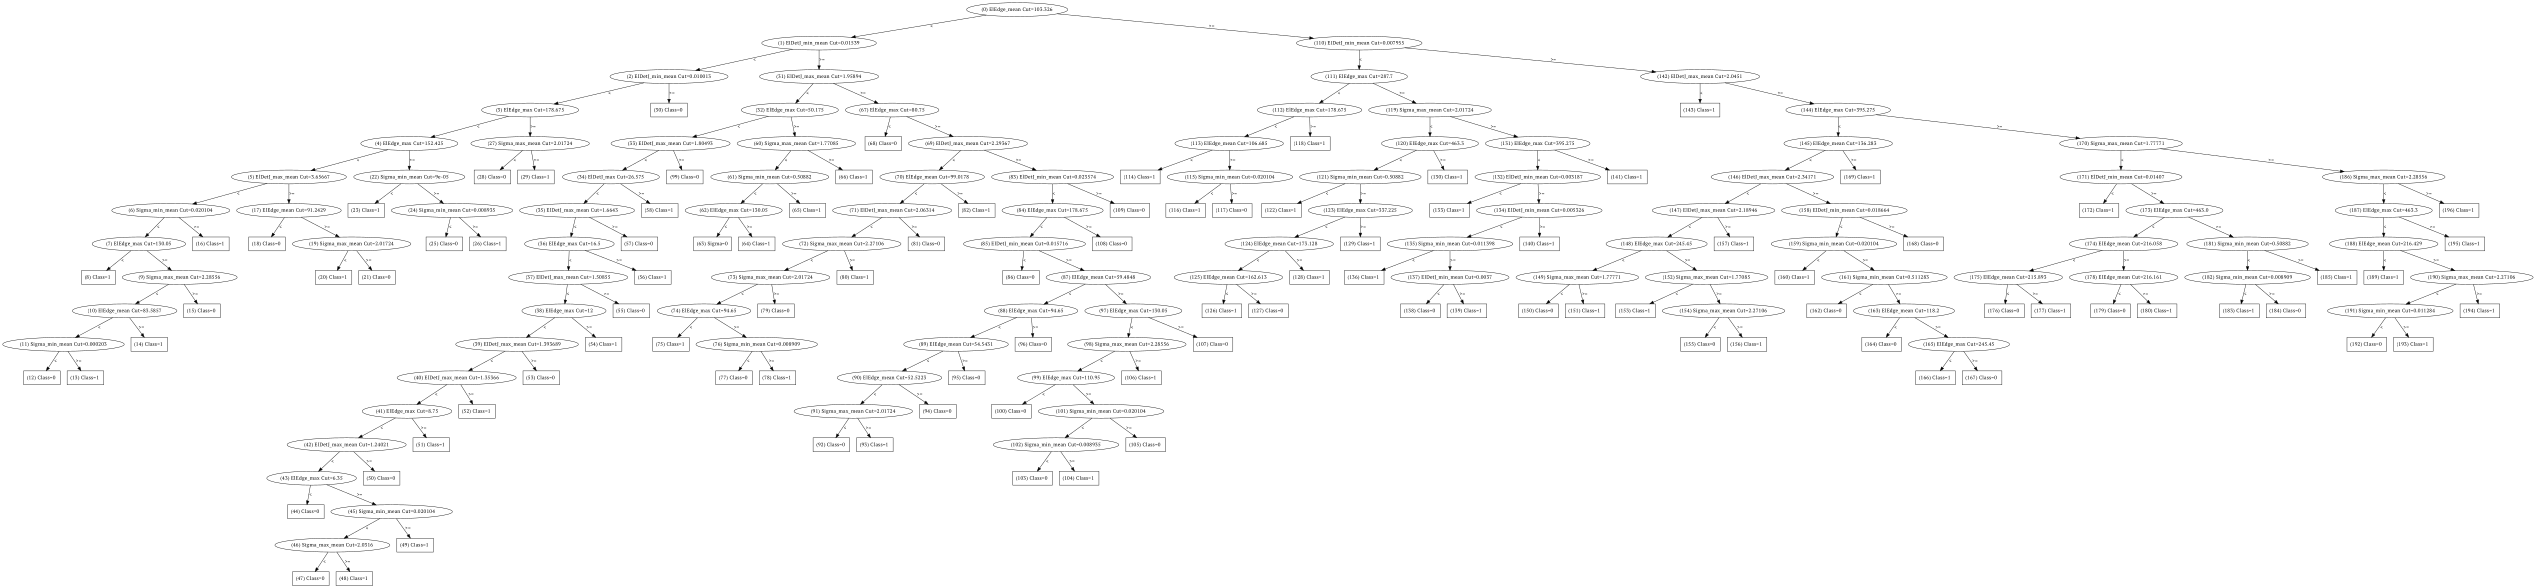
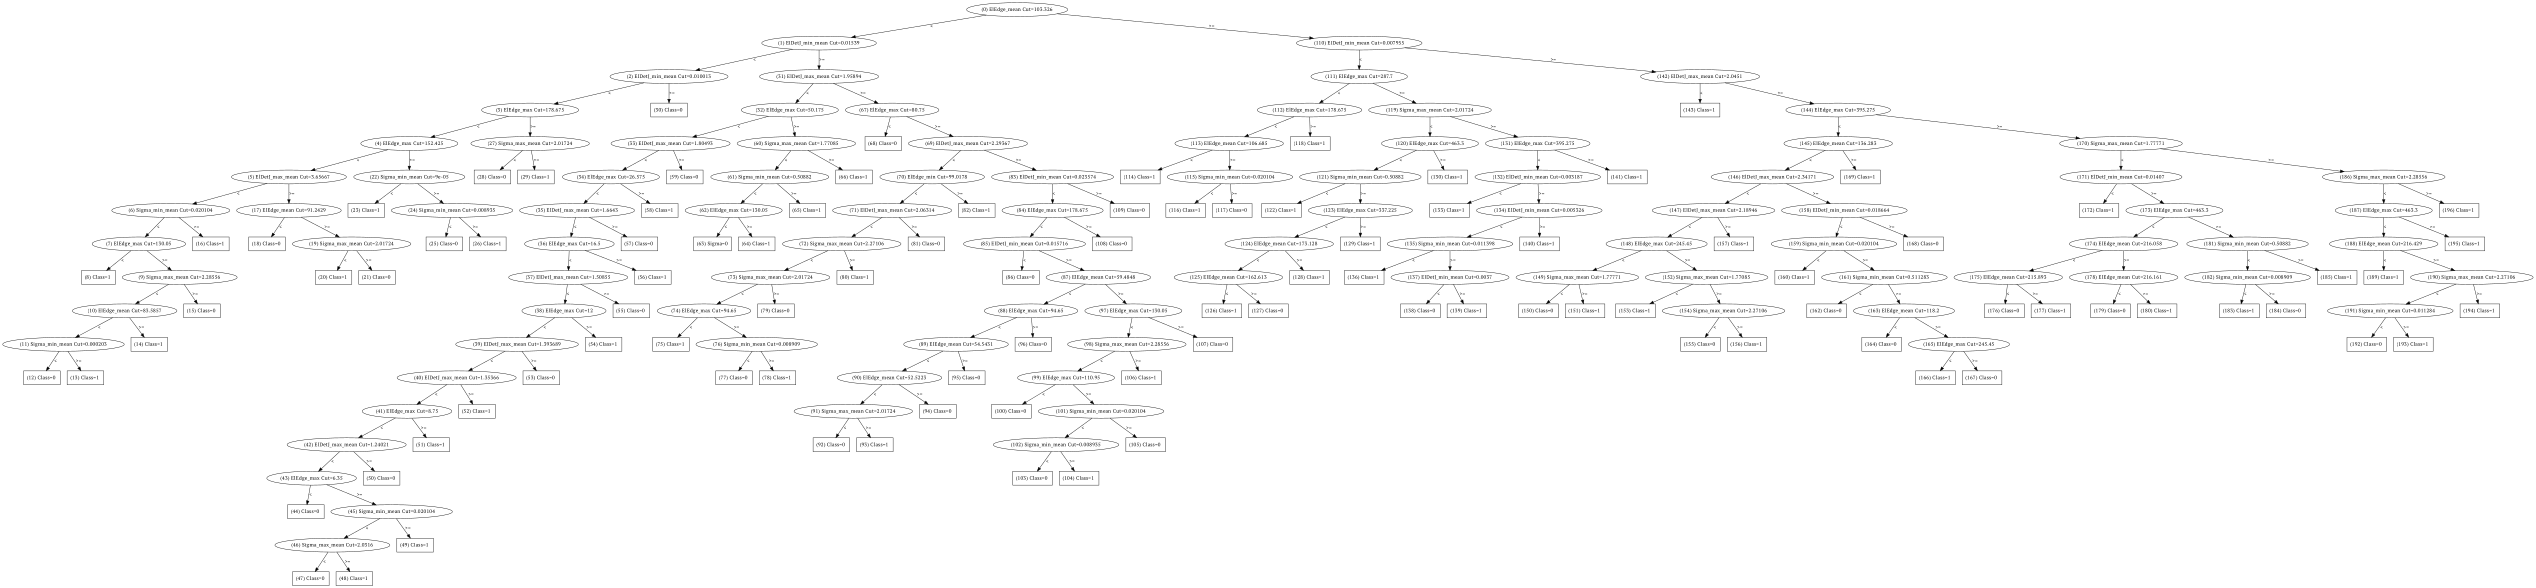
node "(34) ElDetJ_max Cut=26.575": label "(34) ElDetJ_max Cut=26.575" -> "(34) ElEdge_max Cut=26.575"
node "(99) Class=0": label "(99) Class=0" -> "(59) Class=0"
node "(70) ElEdge_mean Cut=99.0178": label "(70) ElEdge_mean Cut=99.0178" -> "(70) ElEdge_min Cut=99.0178"
node "(173) ElEdge_max Cut=463.0": label "(173) ElEdge_max Cut=463.0" -> "(173) ElEdge_max Cut=463.3"
